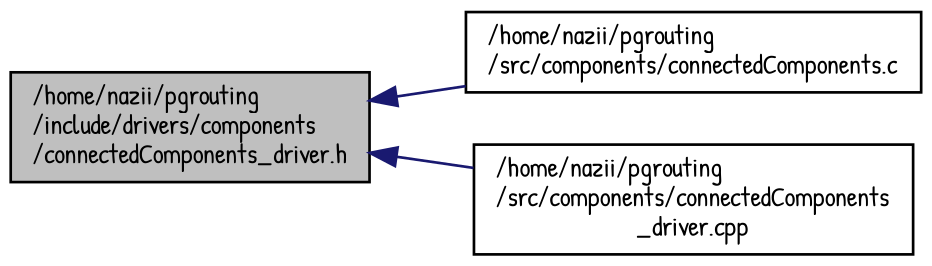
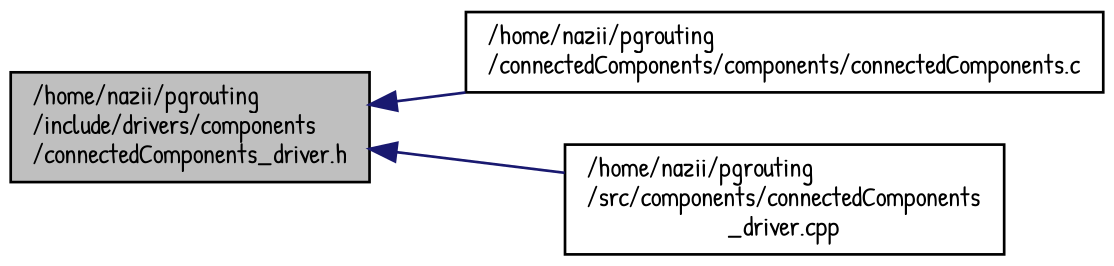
node "/home/nazii/pgrouting /src/components/connectedComponents.c": label "/home/nazii/pgrouting /src/components/connectedComponents.c" -> "/home/nazii/pgrouting /connectedComponents/components/connectedComponents.c"
